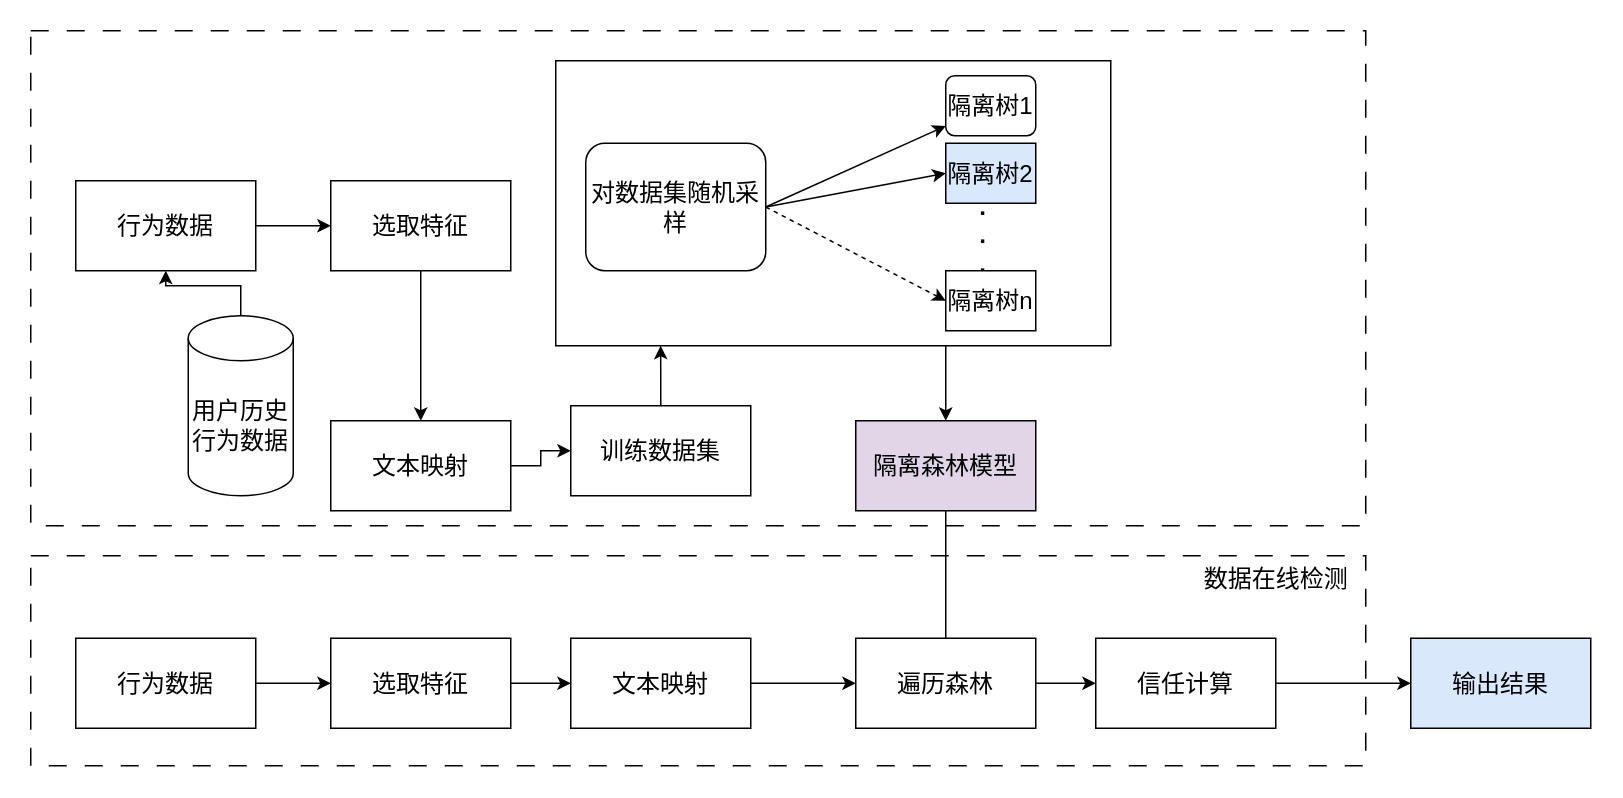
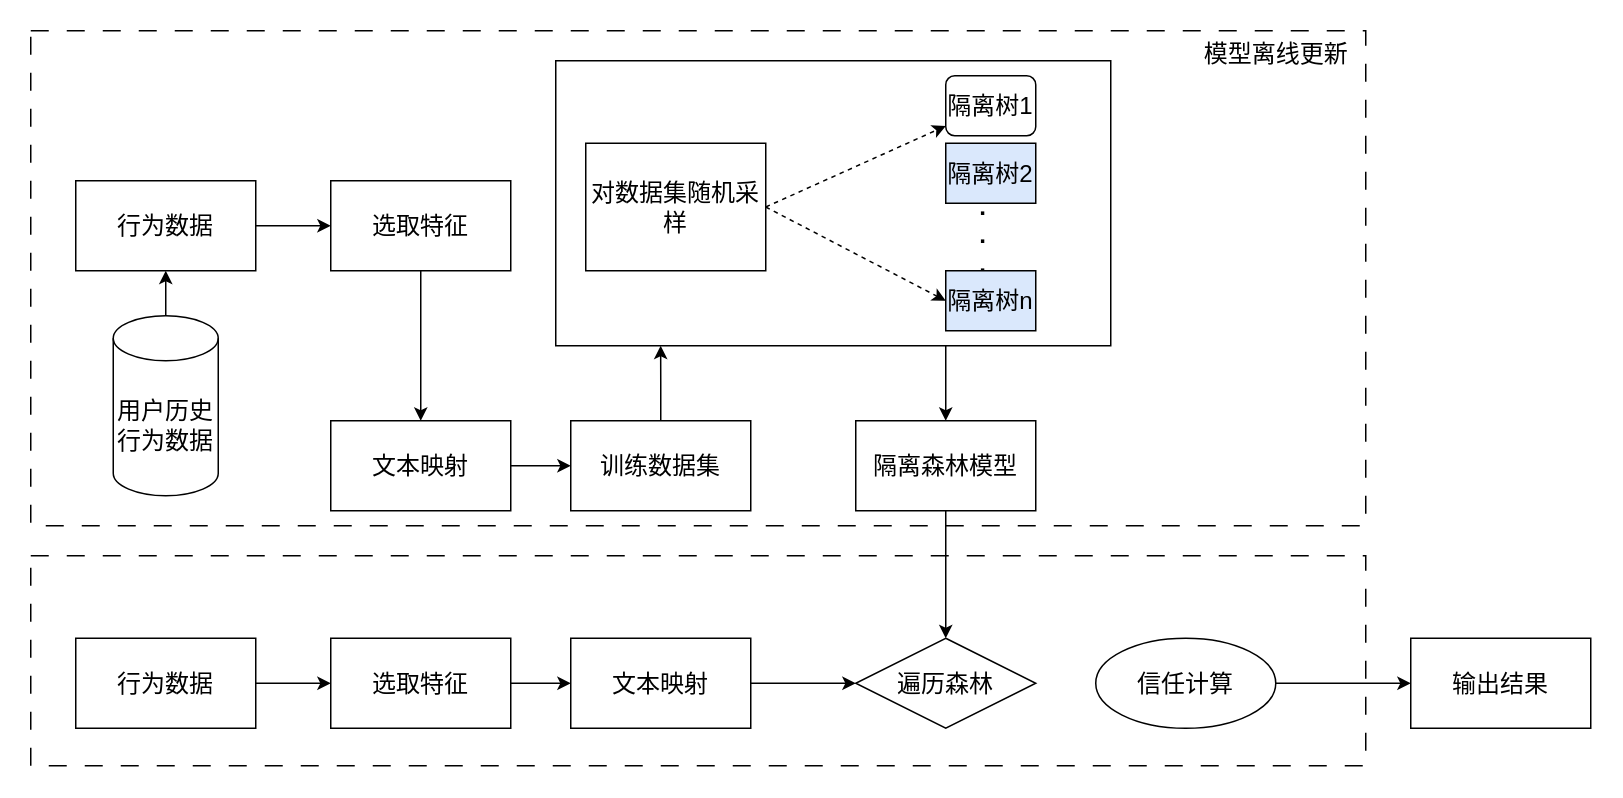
node "模型离线更新": added
edge "对数据集随机采样" -> "隔离树1": style solid -> dashed
edge "对数据集随机采样" -> "隔离树2": removed
node "对数据集随机采样": shape rounded rectangle -> rectangle
node "隔离树n": fillcolor #ffffff -> #dae8fc
node "用户历史行为数据": moved (241, 406) -> (166, 406)
node "训练数据集": moved (661, 451) -> (661, 466)
node "隔离森林模型": fillcolor #e1d5e7 -> #ffffff
node "数据在线检测": removed
edge "隔离森林模型" -- "遍历森林": arrowhead none -> classic
node "遍历森林": shape rectangle -> diamond
edge "遍历森林" -> "信任计算": removed
node "信任计算": shape rectangle -> ellipse
node "输出结果": fillcolor #dae8fc -> #ffffff
